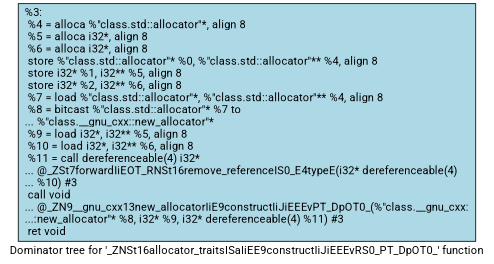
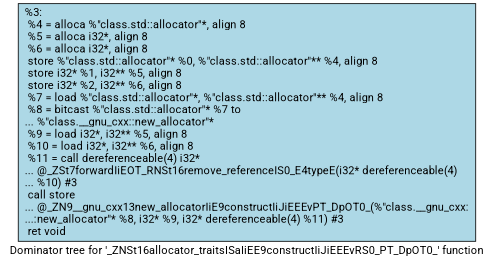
node "%3:": text "call void" -> "call store"
